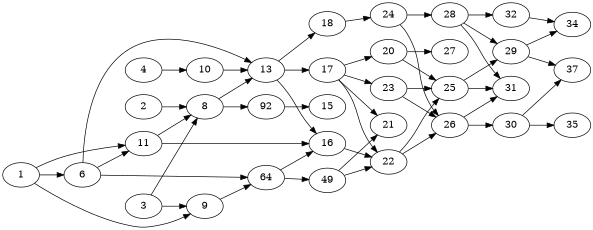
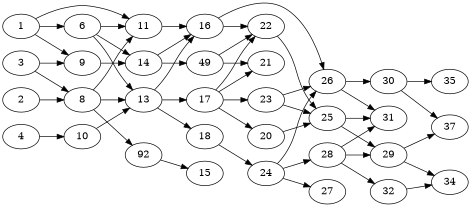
edge "20" -> "27": now "24" -> "27"
edge "11" -> "8": reversed
edge "22" -> "26": now "16" -> "26"
node "64": label "64" -> "14"
